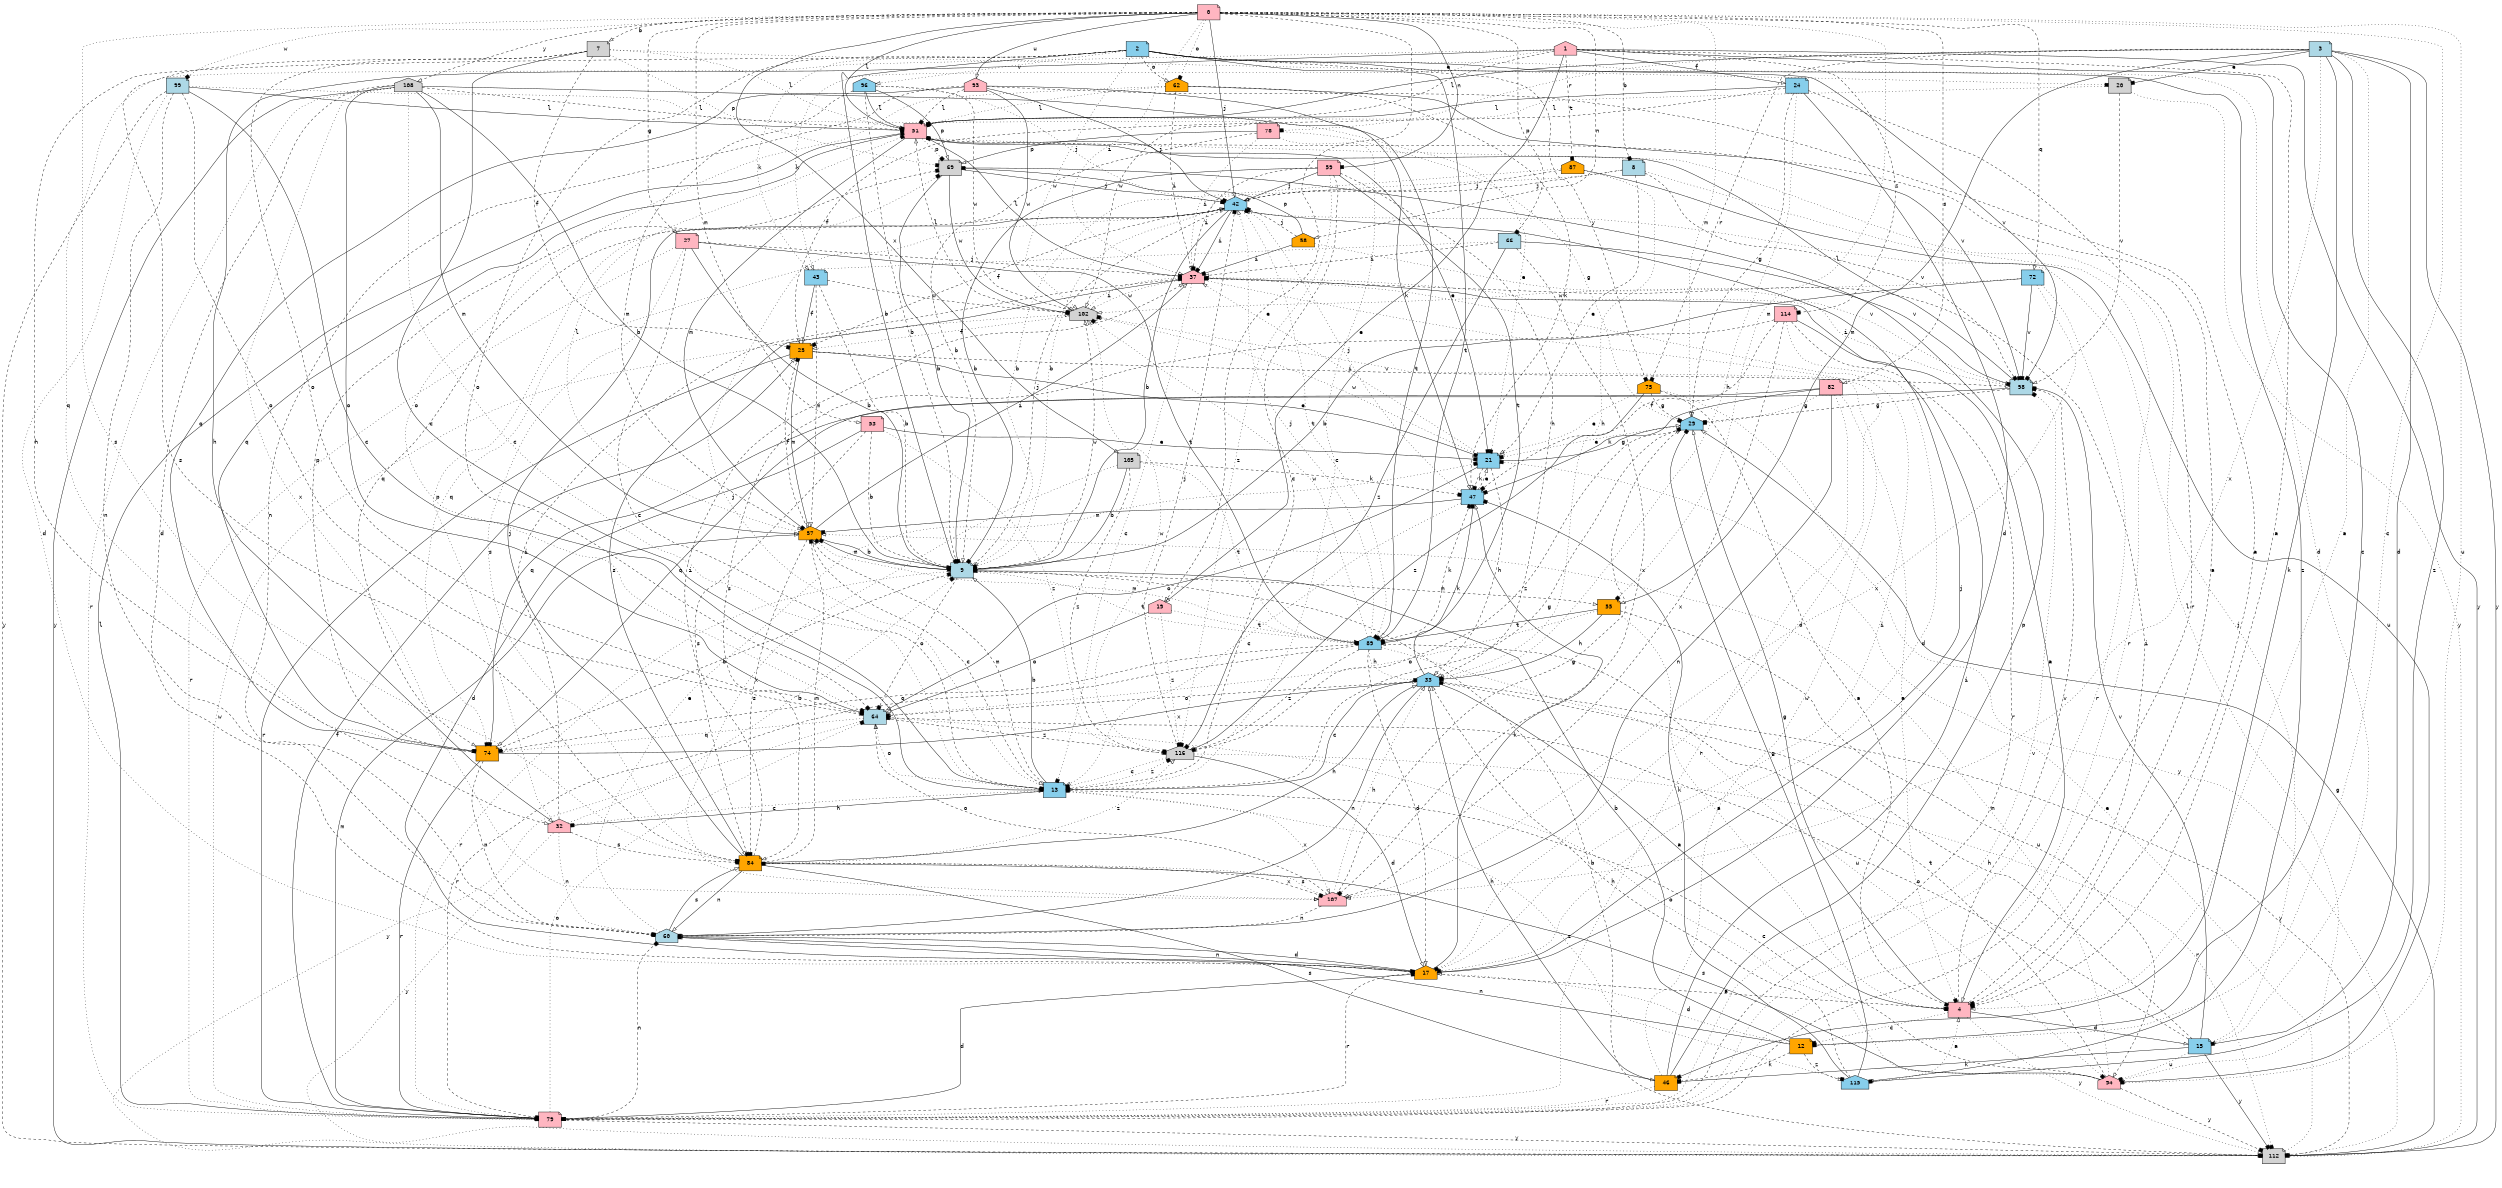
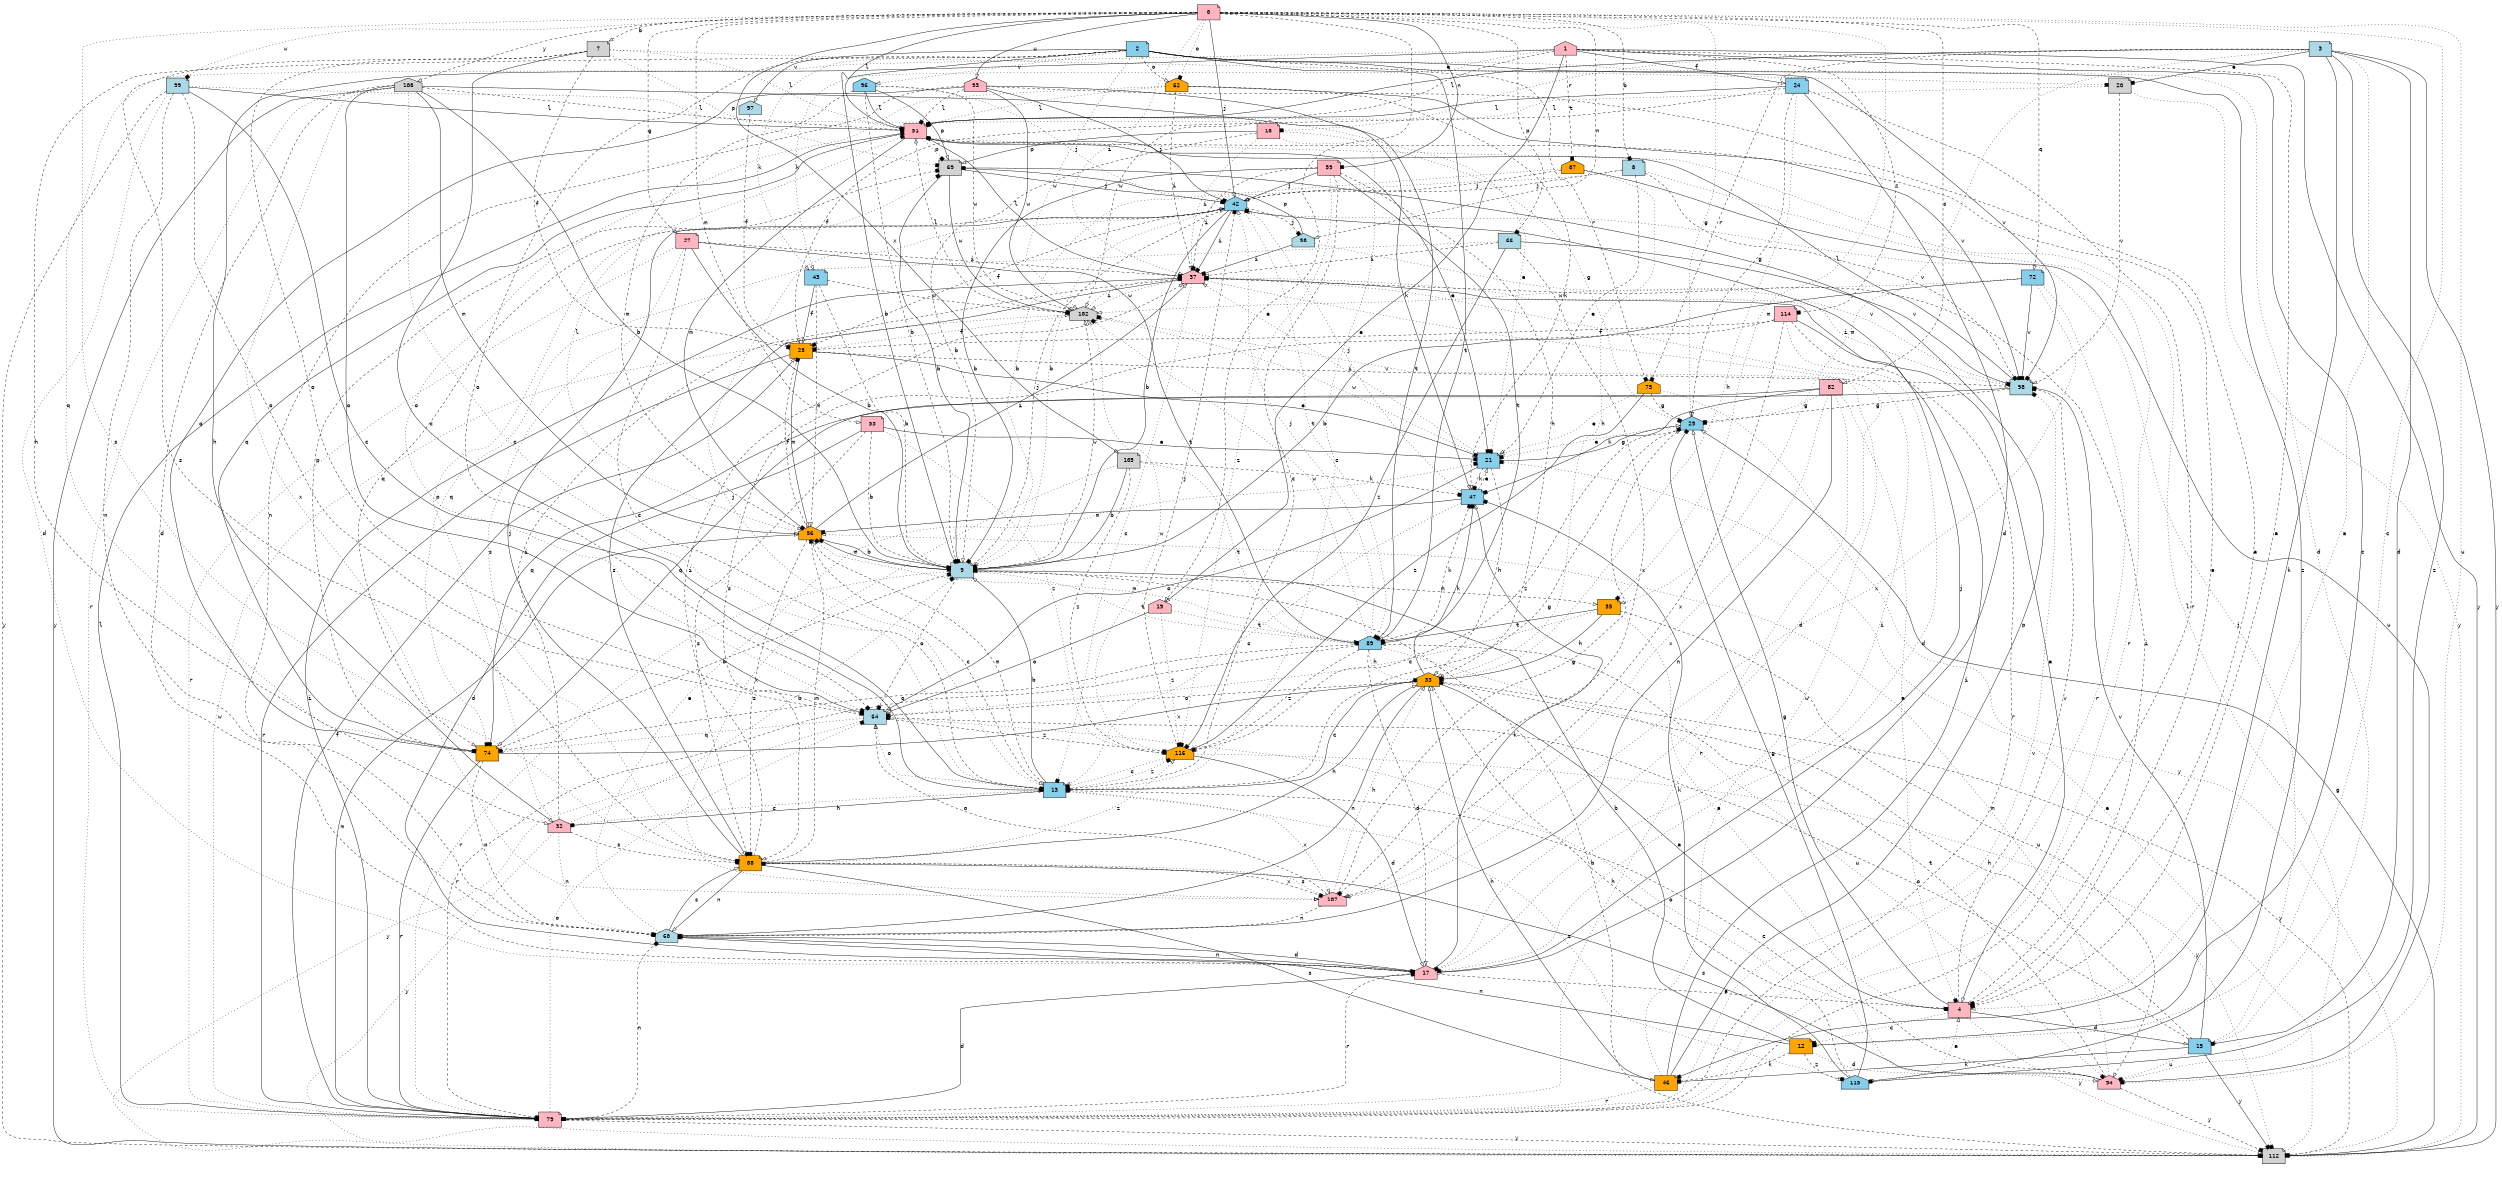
node "97": added
node "78": label "78" -> "18"
edge "58" -> "42": reversed
edge "2" -> "75": label "y" -> "r"
edge "0" -> "29": label "m" -> "g"
node "58": fillcolor orange -> lightblue
edge "27" -> "37": label "j" -> "i"
edge "3" -> "55": style solid -> dotted
edge "114" -> "47": now "114" -> "25"
edge "79" -> "37": added, label "i"
node "57": label "57" -> "56"
edge "55" -> "64": label "o" -> "c"
edge "75" -> "4": removed, label "a"
node "33": fillcolor skyblue -> orange
edge "3" -> "107": now "82" -> "107"
node "116": fillcolor lightgrey -> orange
node "84": label "84" -> "88"
edge "116" -> "112": label "r" -> "y"
node "17": fillcolor orange -> lightpink
edge "12" -> "17": now "12" -> "94"
